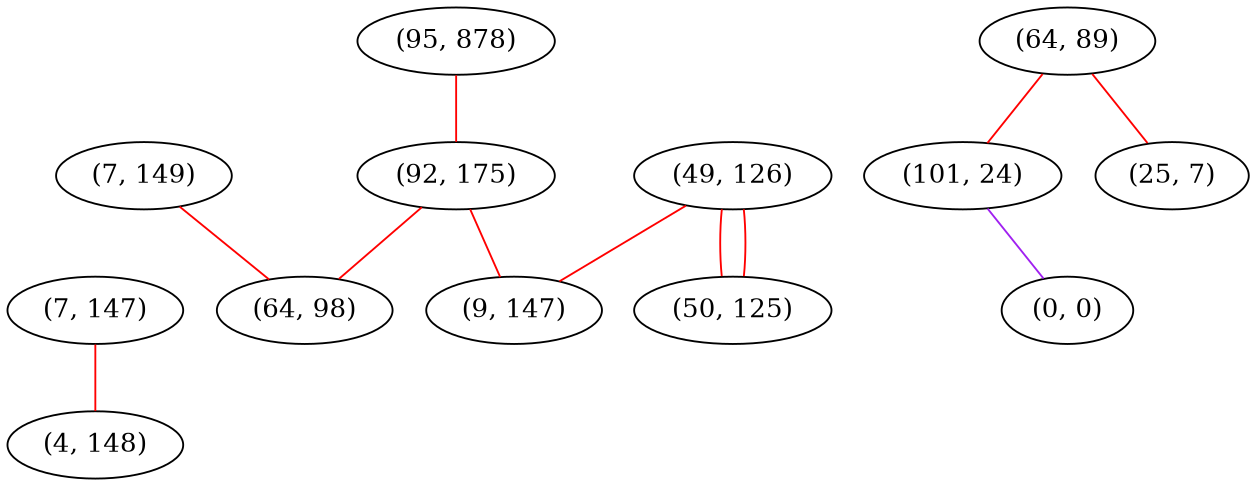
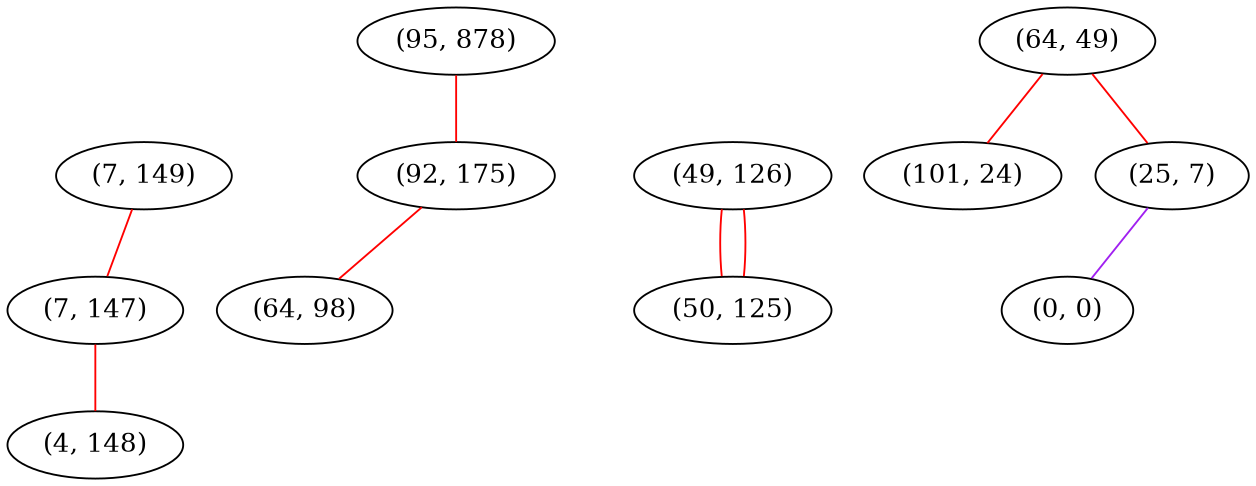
node "(64, 89)": label "(64, 89)" -> "(64, 49)"
edge "(7, 149)" -- "(64, 98)": now "(7, 149)" -- "(7, 147)"
edge "(101, 24)" -- "(0, 0)": now "(25, 7)" -- "(0, 0)"
node "(9, 147)": removed
